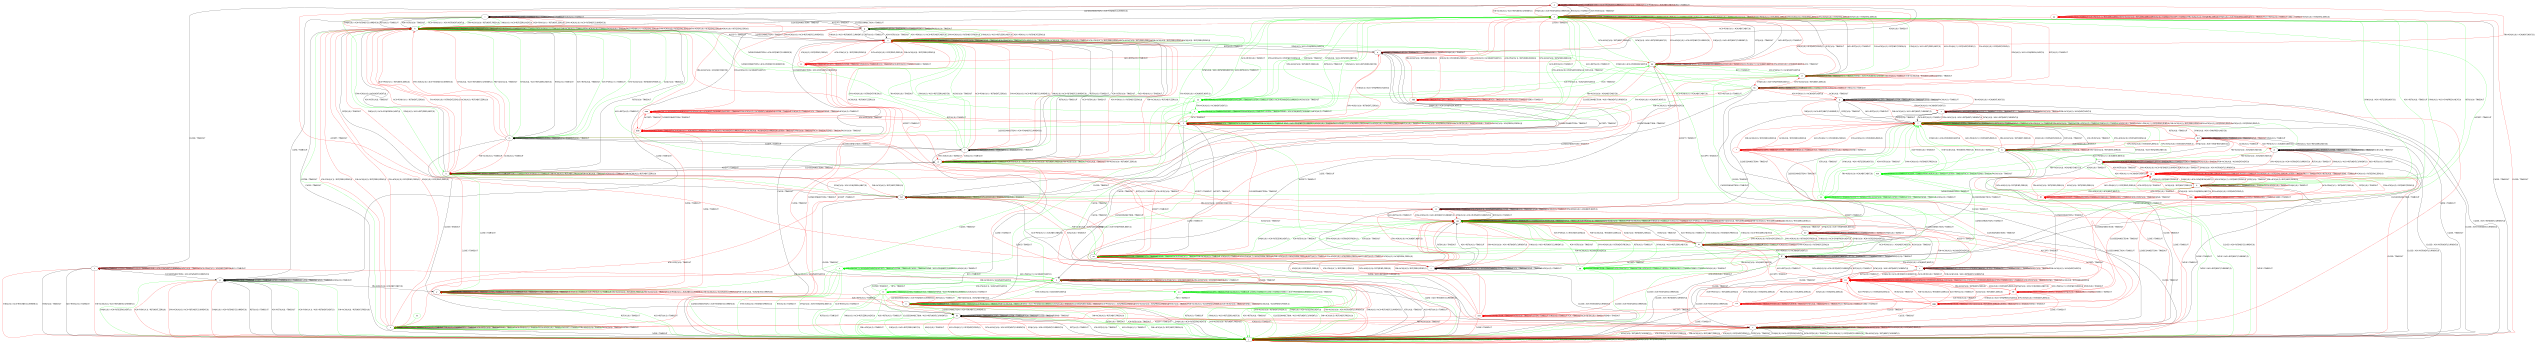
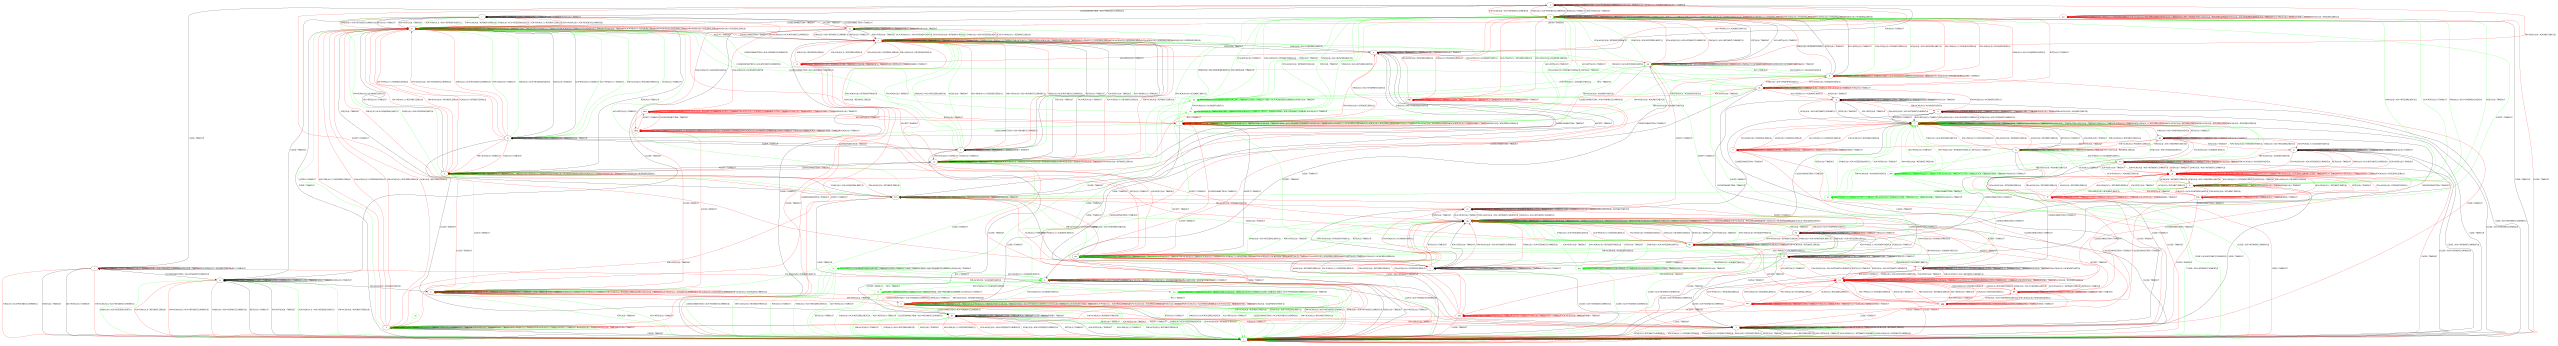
edge "dd" -> "ff": now "dd" -> "ee"
